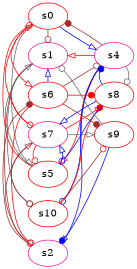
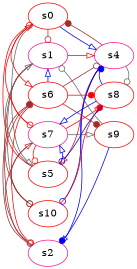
edge "s4" -> "s1": reversed
edge "s10" -> "s9": now "s10" -> "s6"
